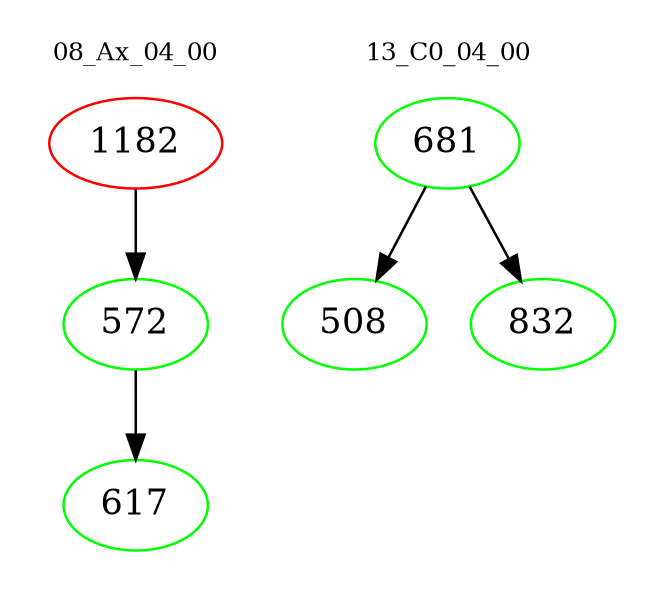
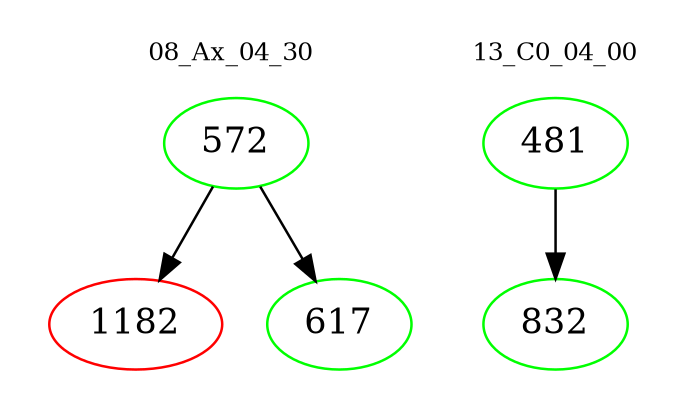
cluster "08_Ax_04_00": label "08_Ax_04_00" -> "08_Ax_04_30"
node "681": label "681" -> "481"
edge "1182" -> "572": reversed
node "508": removed
